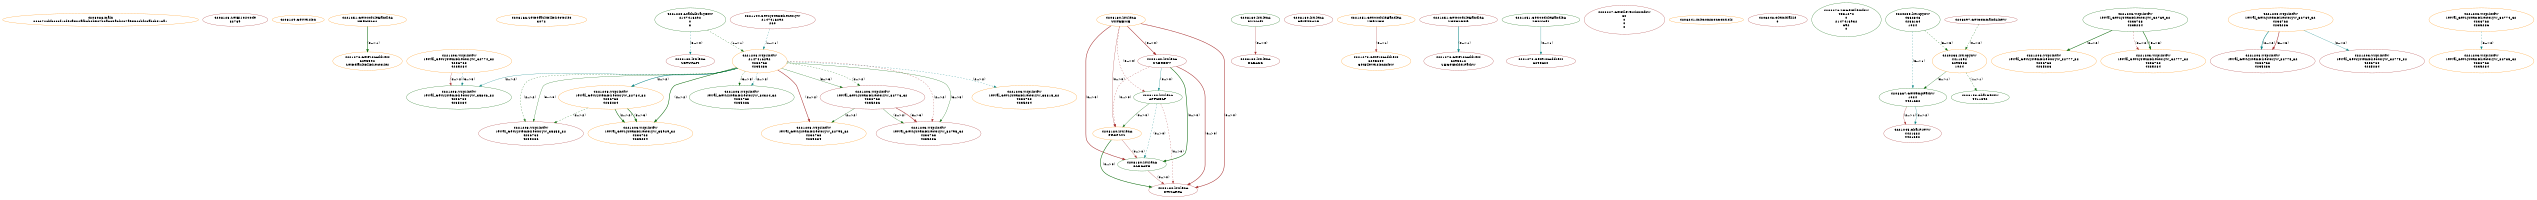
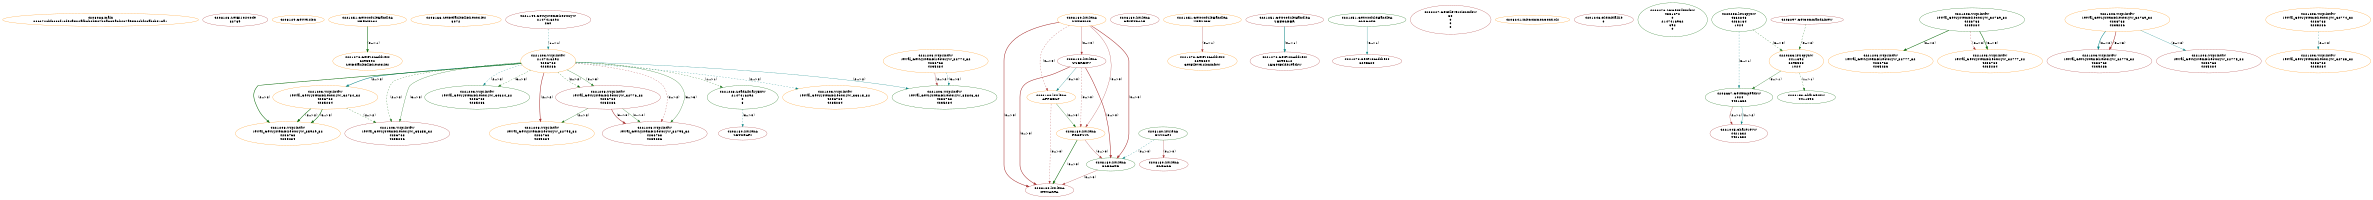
node "4221251.GetModuleHandleA SHLWAPI": label "4221251.GetModuleHandleA SHLWAPI" -> "4221251.GetModuleHandleA CLBCATQ"
node "4208248.OleInitialize 0": label "4208248.OleInitialize 0" -> "4201248.OleInitialize 0"
edge "4221223.LoadLibraryExW 2147416292 0 8" -> "4221203.wsprintfW 2147416292 4236768 4235286": reversed
edge "4208180.lstrlenA UXTHEME" -> "4208180.lstrlenA USERENV": style bold -> solid
node "4208180.lstrlenA APPHELP": color darkgreen -> darkorange
edge "4208180.lstrlenA USERENV" -> "4208180.lstrlenA CLBCATQ": color darkgreen -> brown
edge "4208180.lstrlenA APPHELP" -> "4208180.lstrlenA CLBCATQ": now "4208180.lstrlenA DWMAPI" -> "4208180.lstrlenA CLBCATQ"
